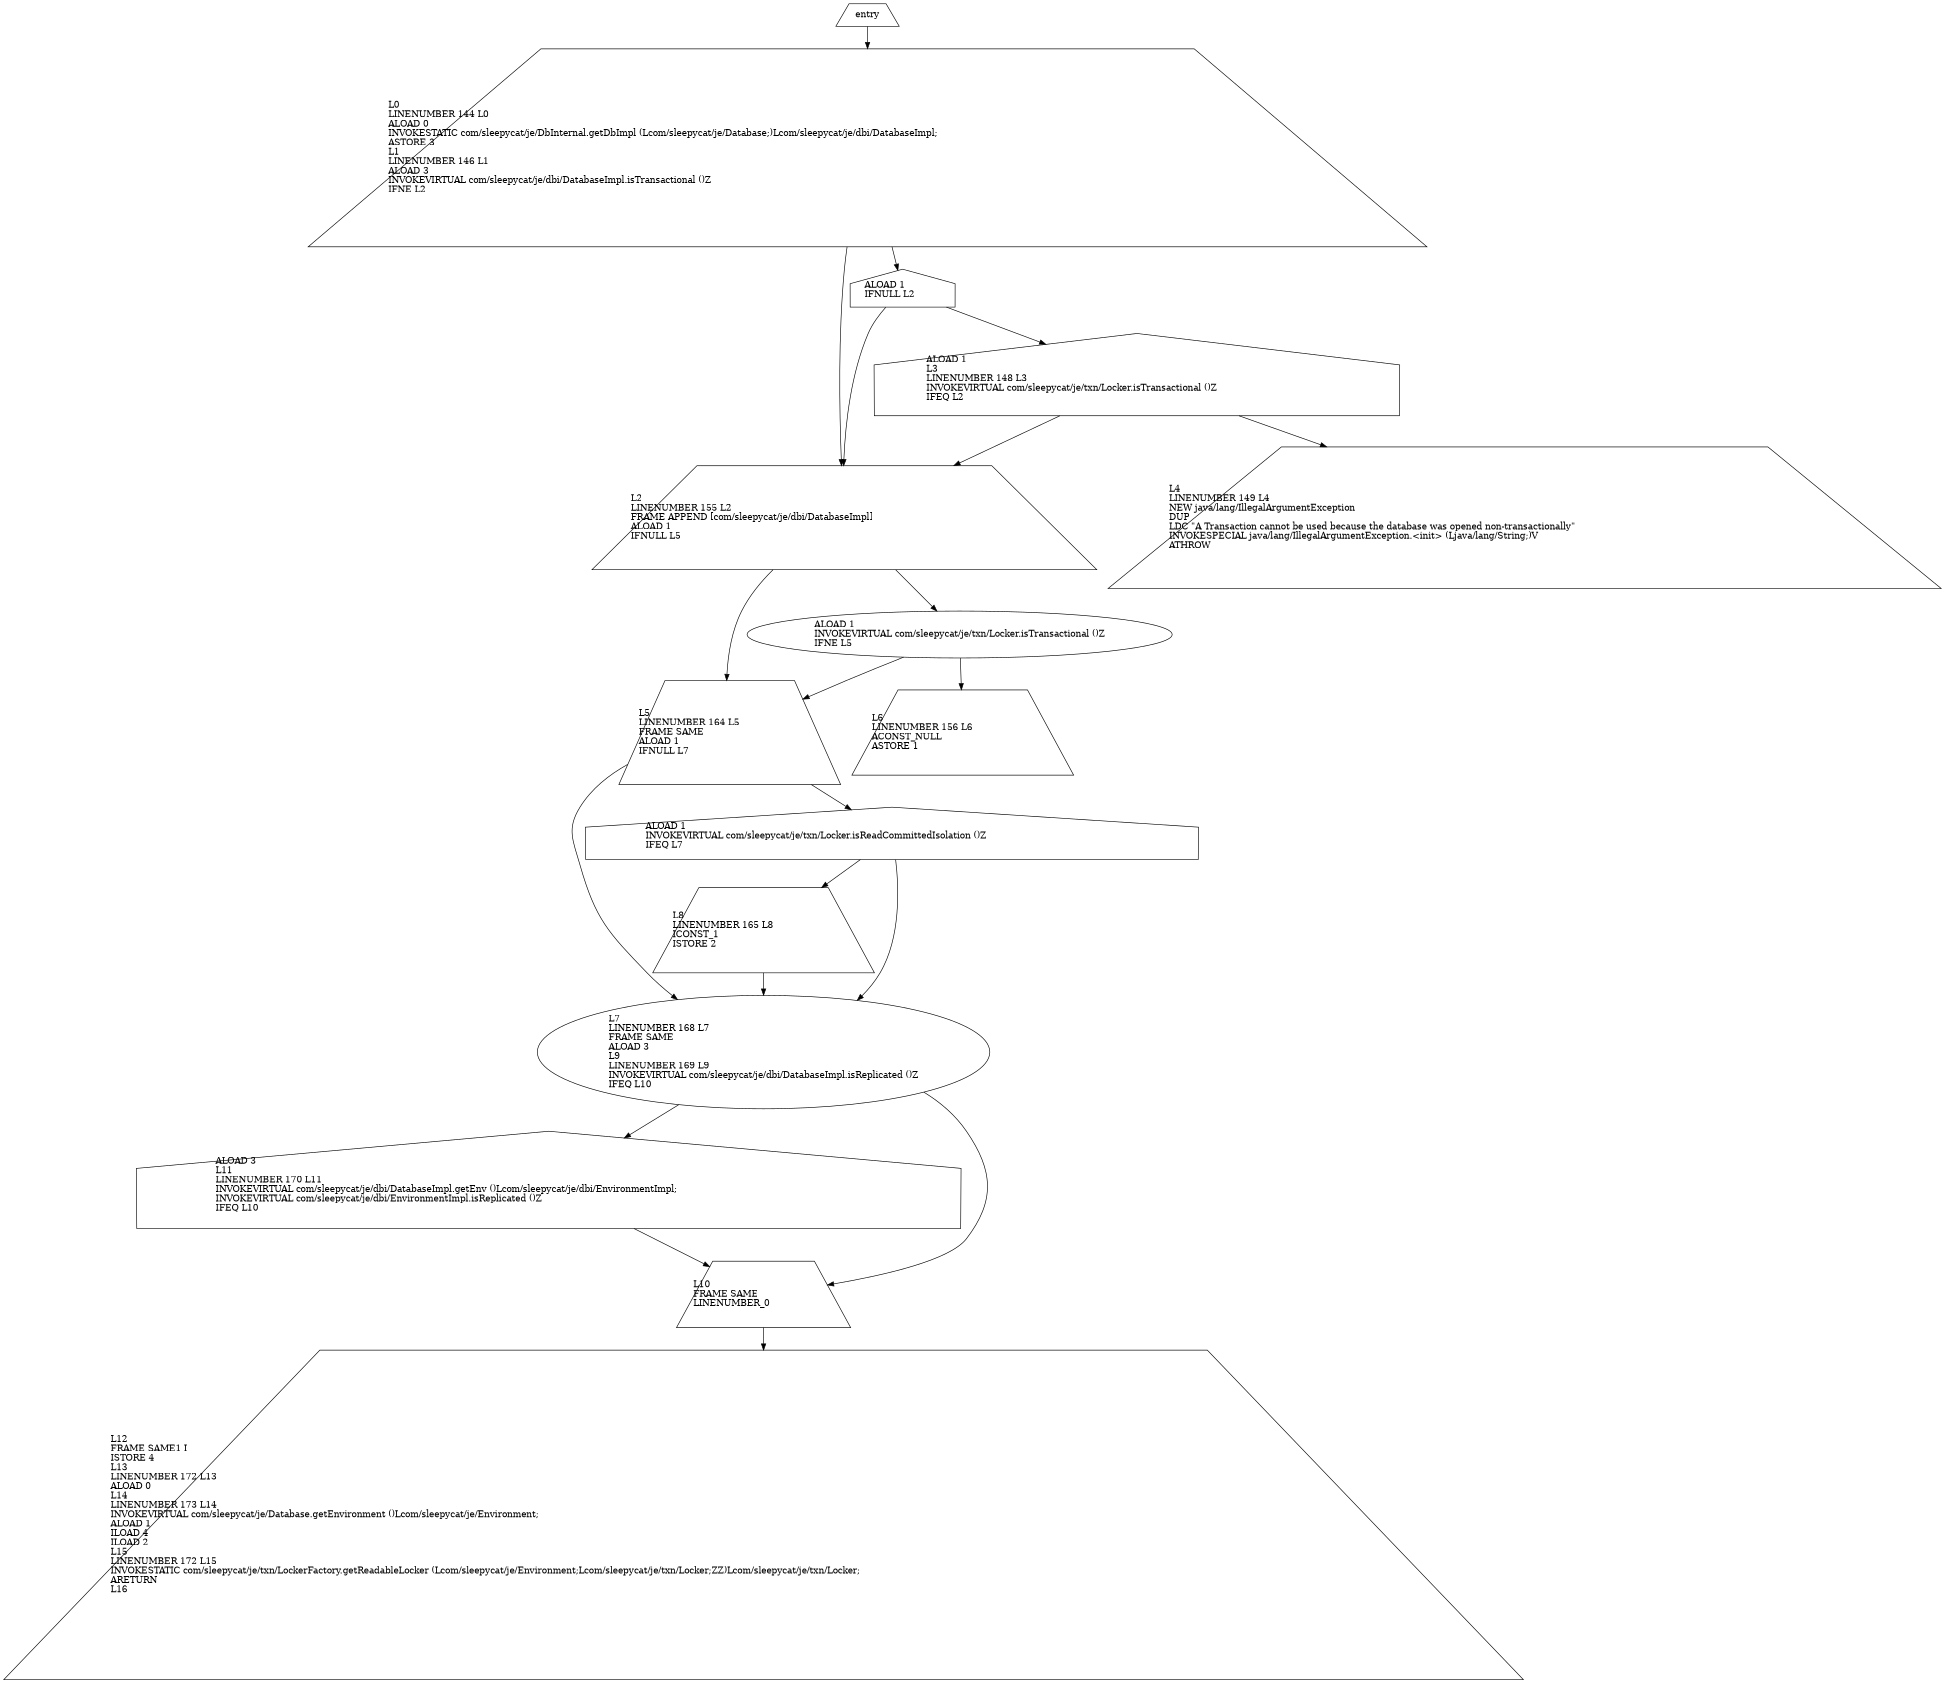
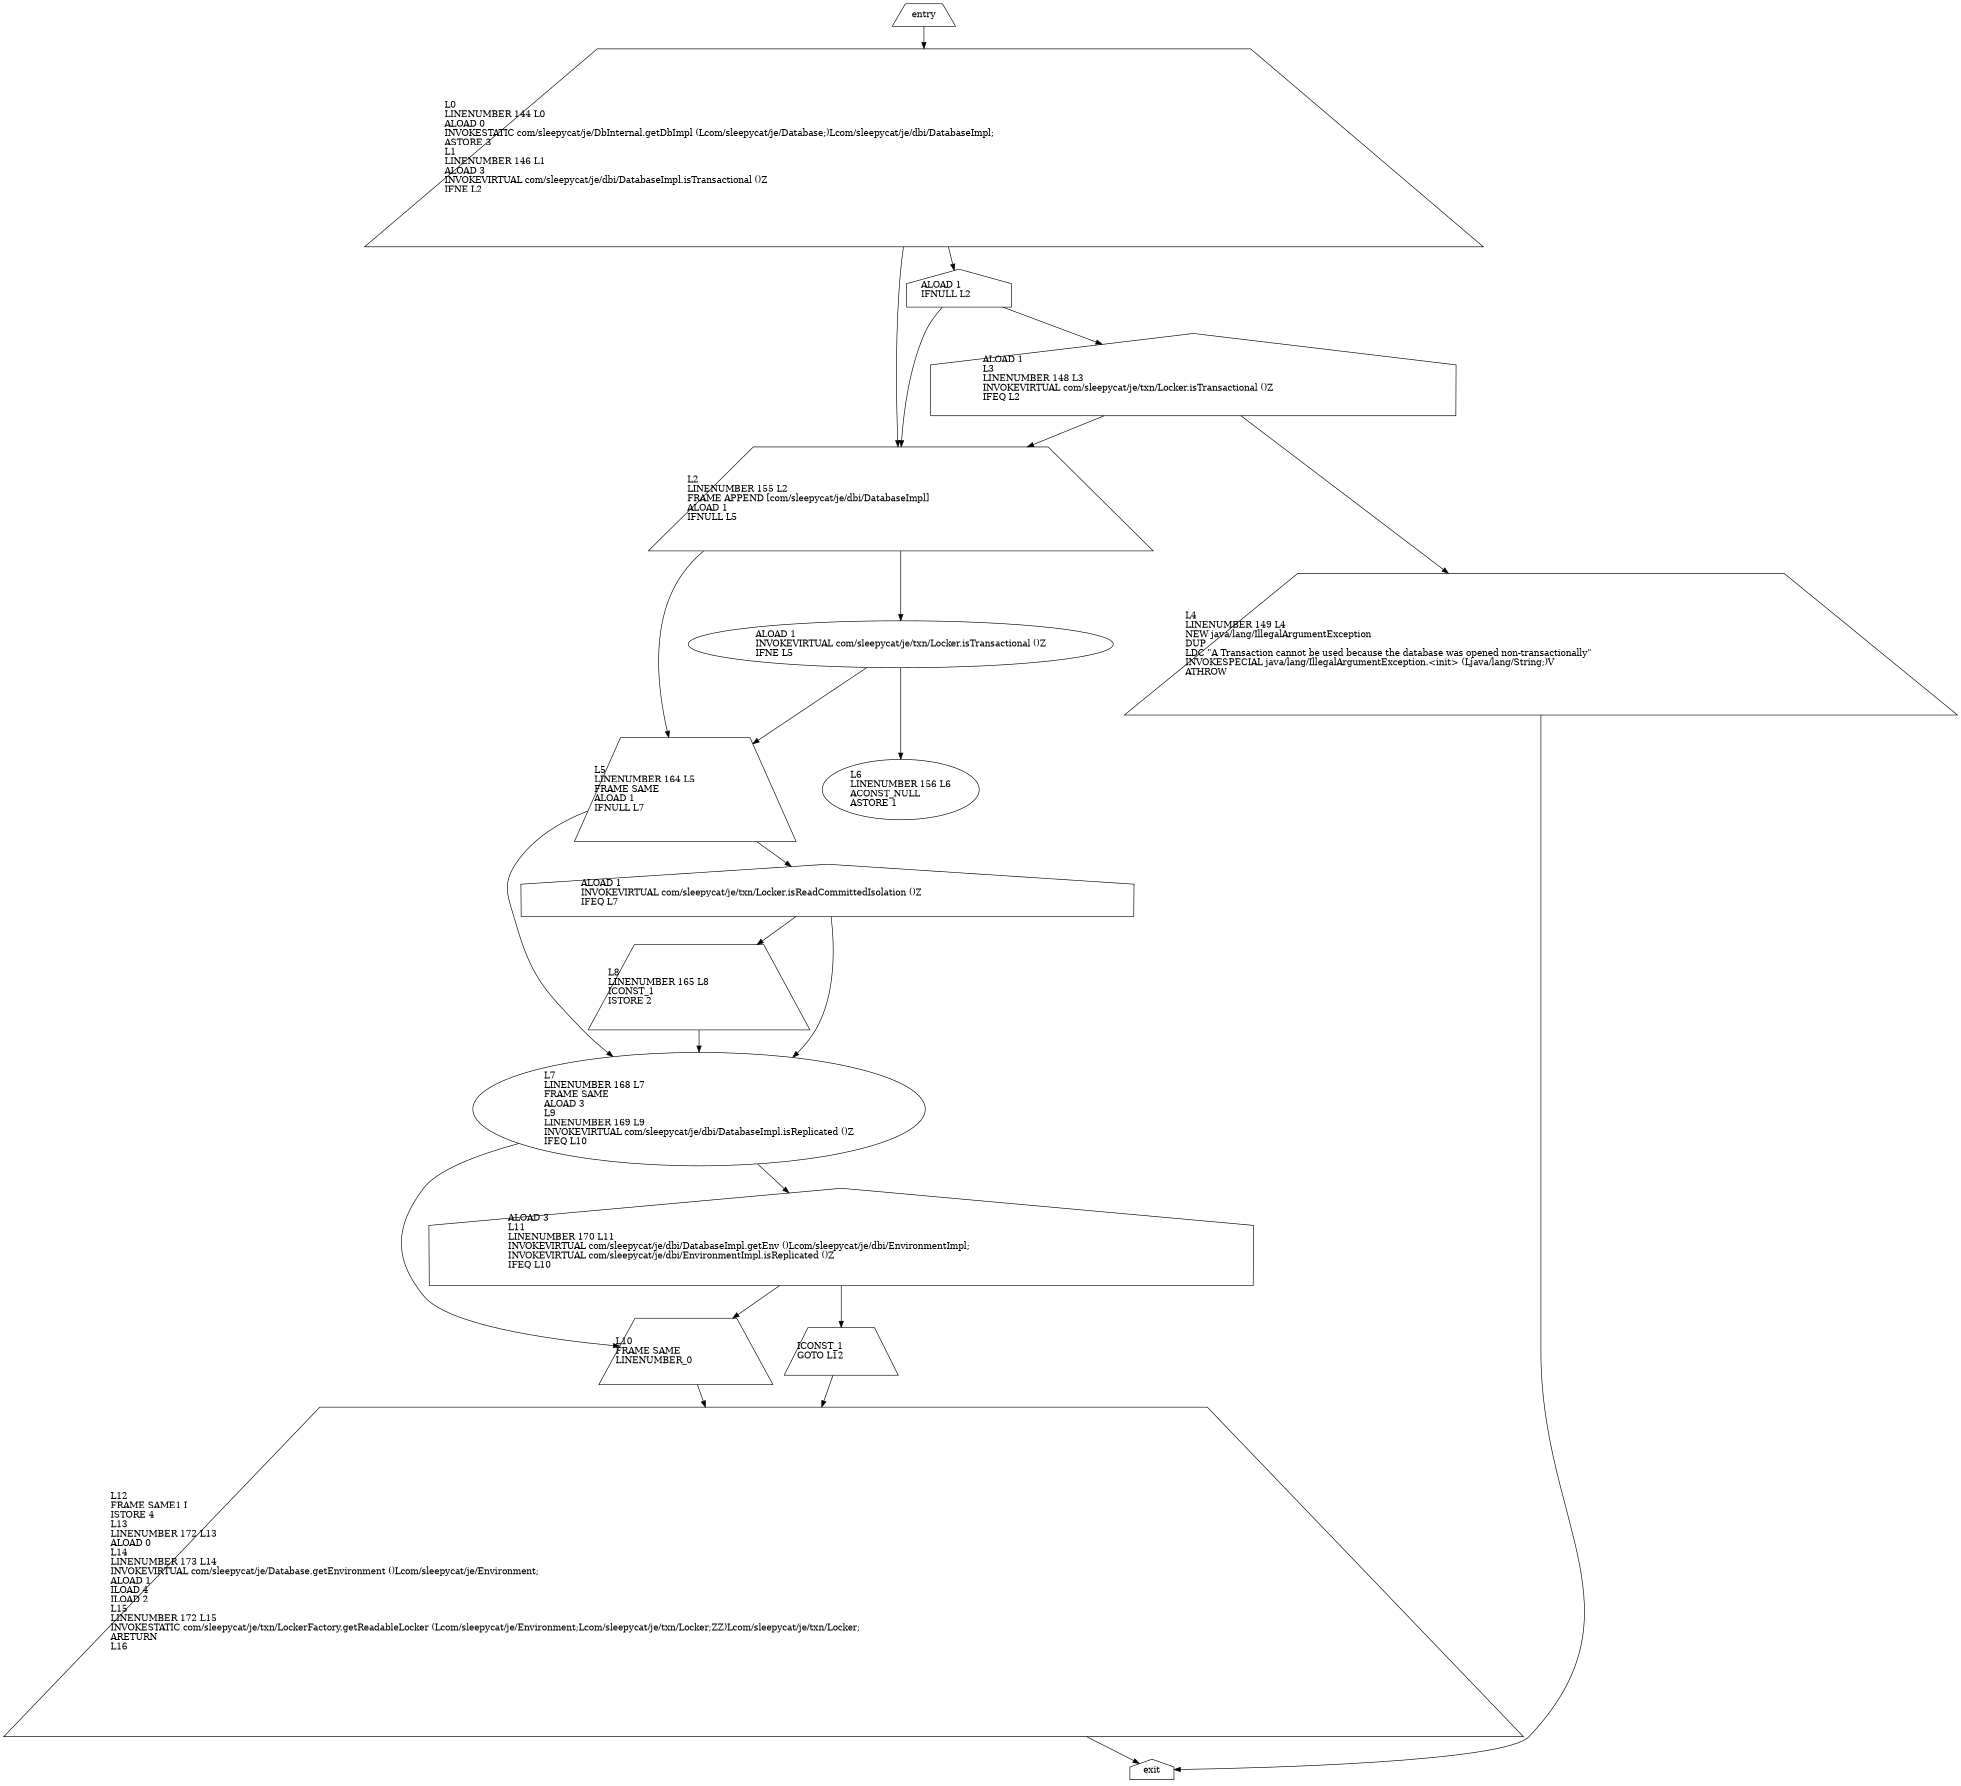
node "L6 LINENUMBER 156 L6 ACONST_NULL ASTORE 1": shape trapezium -> ellipse
node "ICONST_1 GOTO L12": added
node "exit": added
